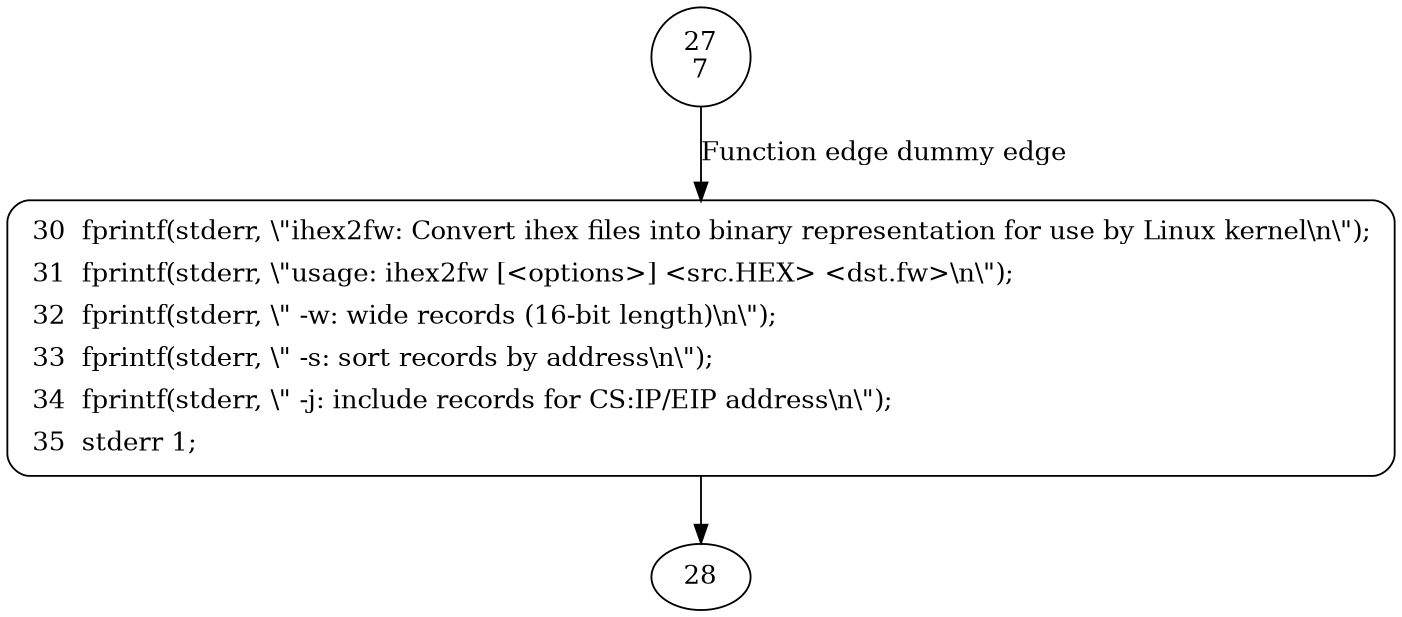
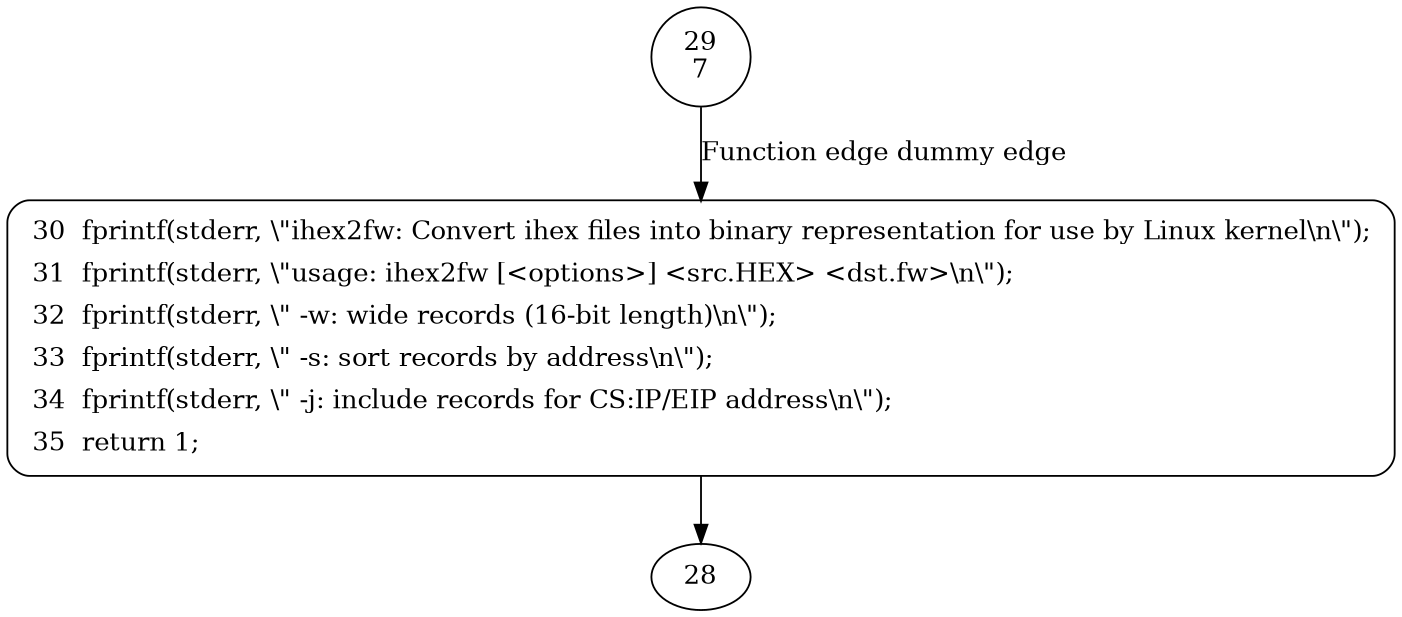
node "27 7": label "27 7" -> "29 7"
node "30": text "stderr 1;" -> "return 1;"
